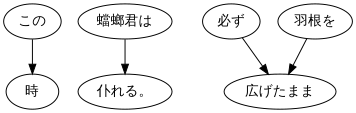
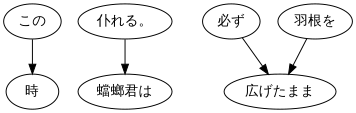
edge "蟷螂君は" -> "仆れる。": reversed
